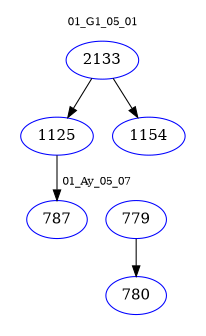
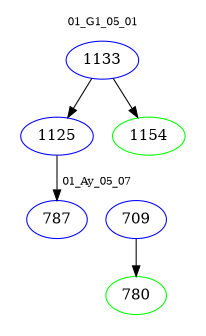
node "2133": label "2133" -> "1133"
node "1154": color blue -> green
node "779": label "779" -> "709"
node "780": color blue -> green
